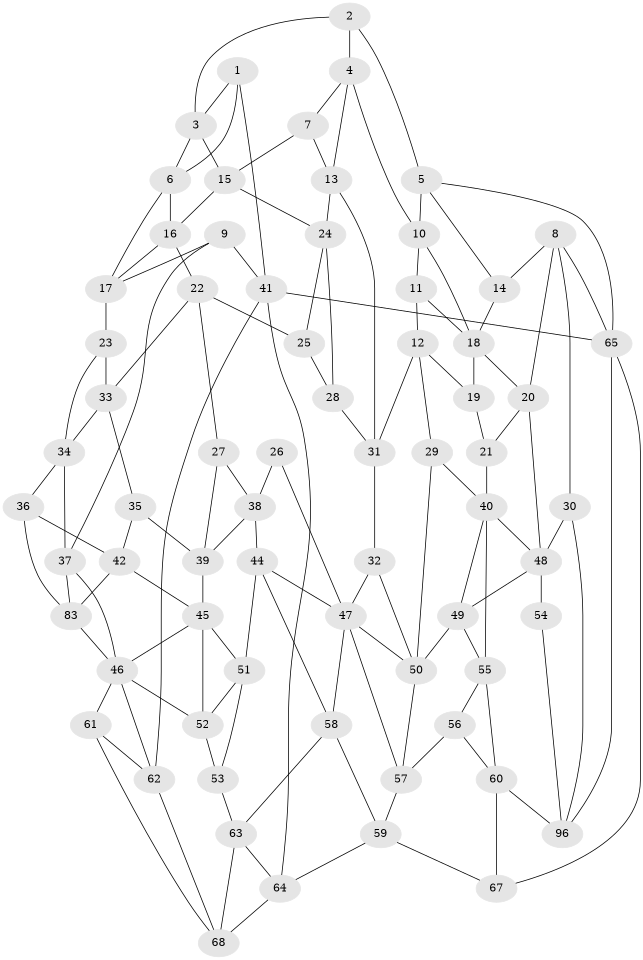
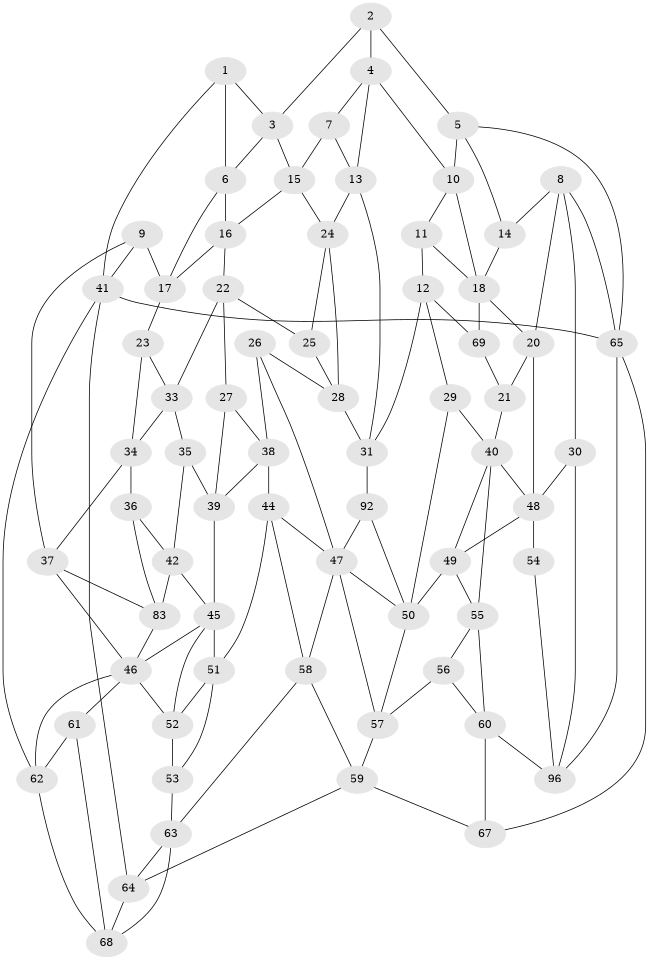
edge "26" -- "28": added
node "19": label "19" -> "69"
node "32": label "32" -> "92"
